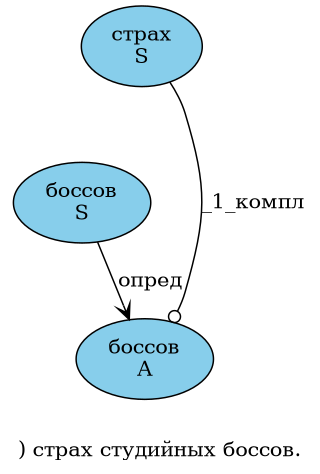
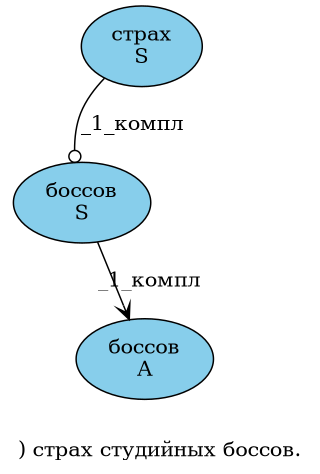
edge "страх S" -> "боссов A": now "страх S" -> "боссов S"
edge "боссов S" -> "боссов A": label "опред" -> "_1_компл"
